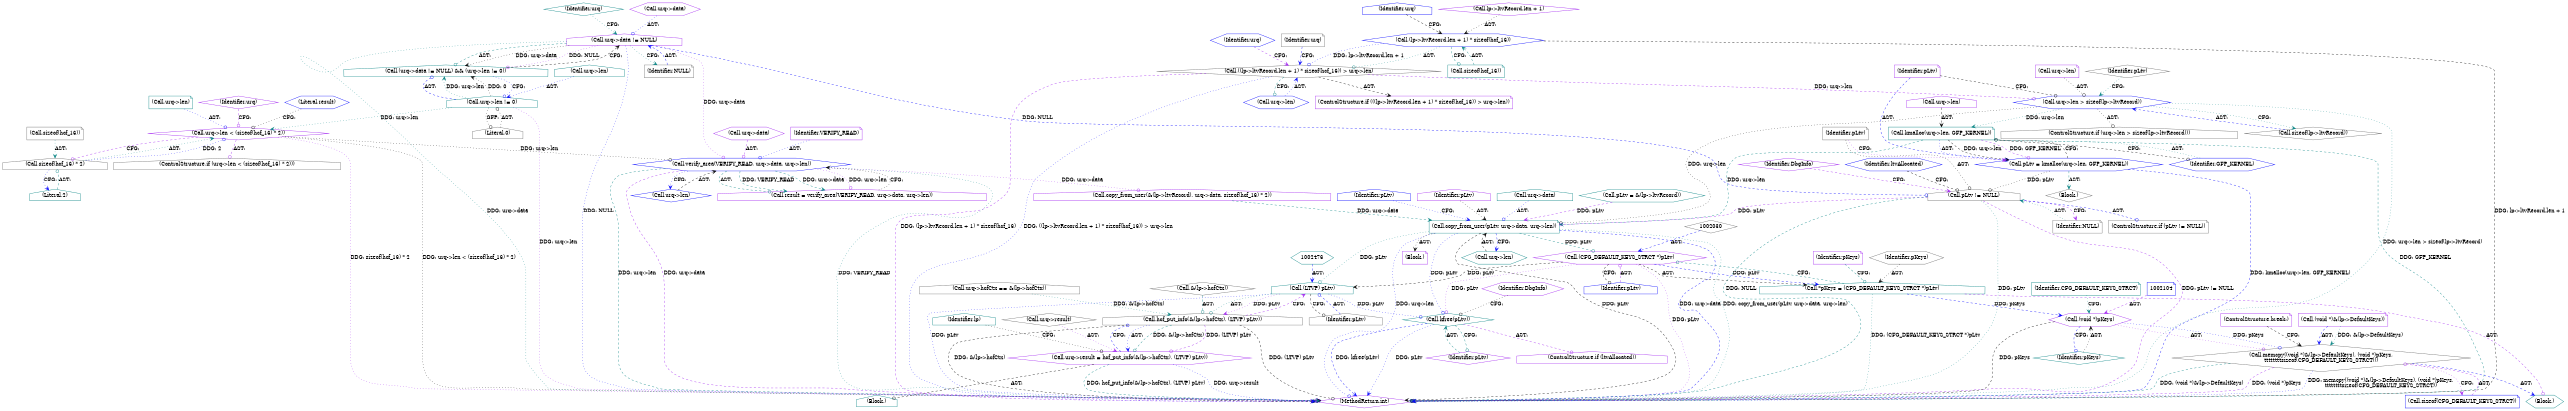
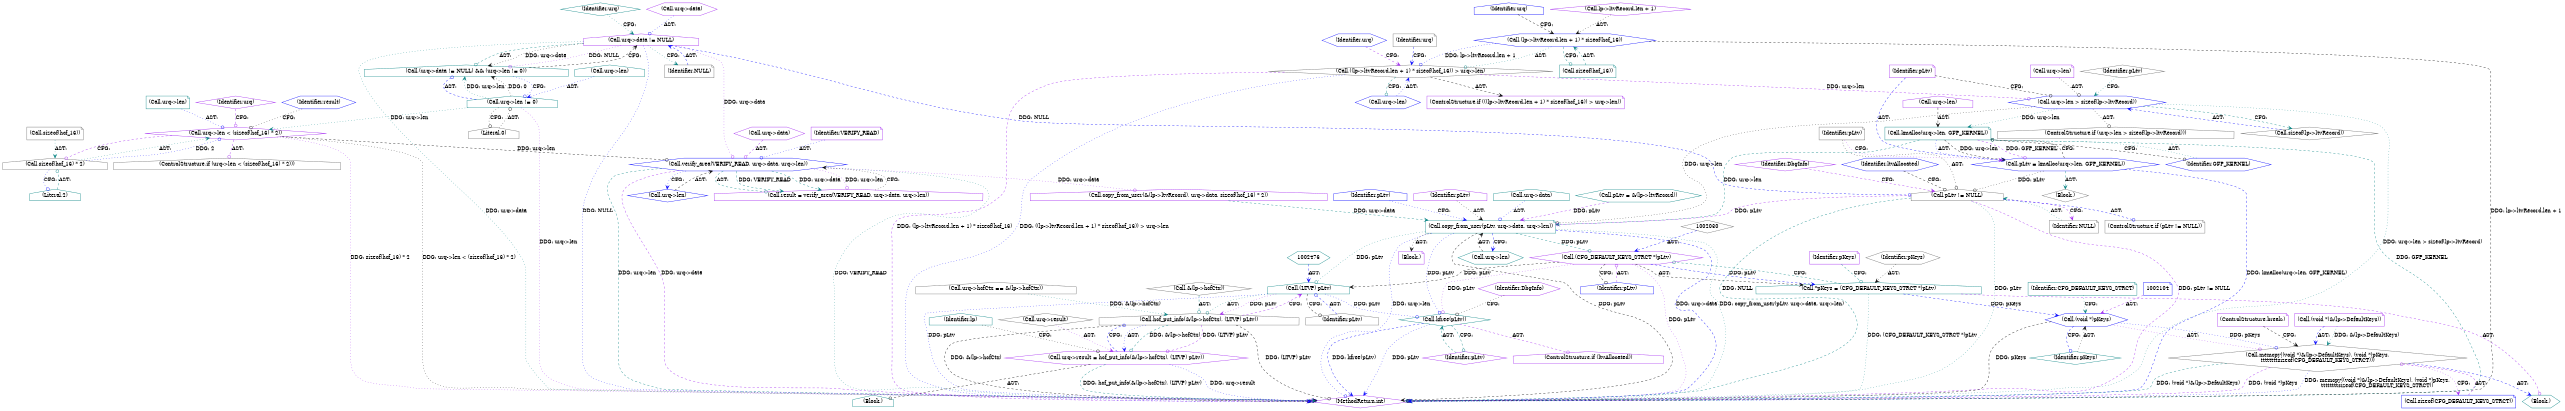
node "(Literal,result)": label "(Literal,result)" -> "(Identifier,result)"
edge "(Call,urq->len > sizeof(lp->ltvRecord))" -> "(Call,sizeof(lp->ltvRecord))": style dotted -> dashed
edge "(Call,urq->len != 0)" -> "(Literal,0)": label "GFP: " -> "CFG: "
edge "(Call,urq->len < (sizeof(hcf_16) * 2))" -> "(Call,verify_area(VERIFY_READ, urq->data, urq->len))": style dotted -> dashed
edge "(Call,sizeof(hcf_16) * 2)" -> "(Literal,2)": arrowhead vee -> odot
node "(Call,(void *)pKeys)": color purple -> blue
